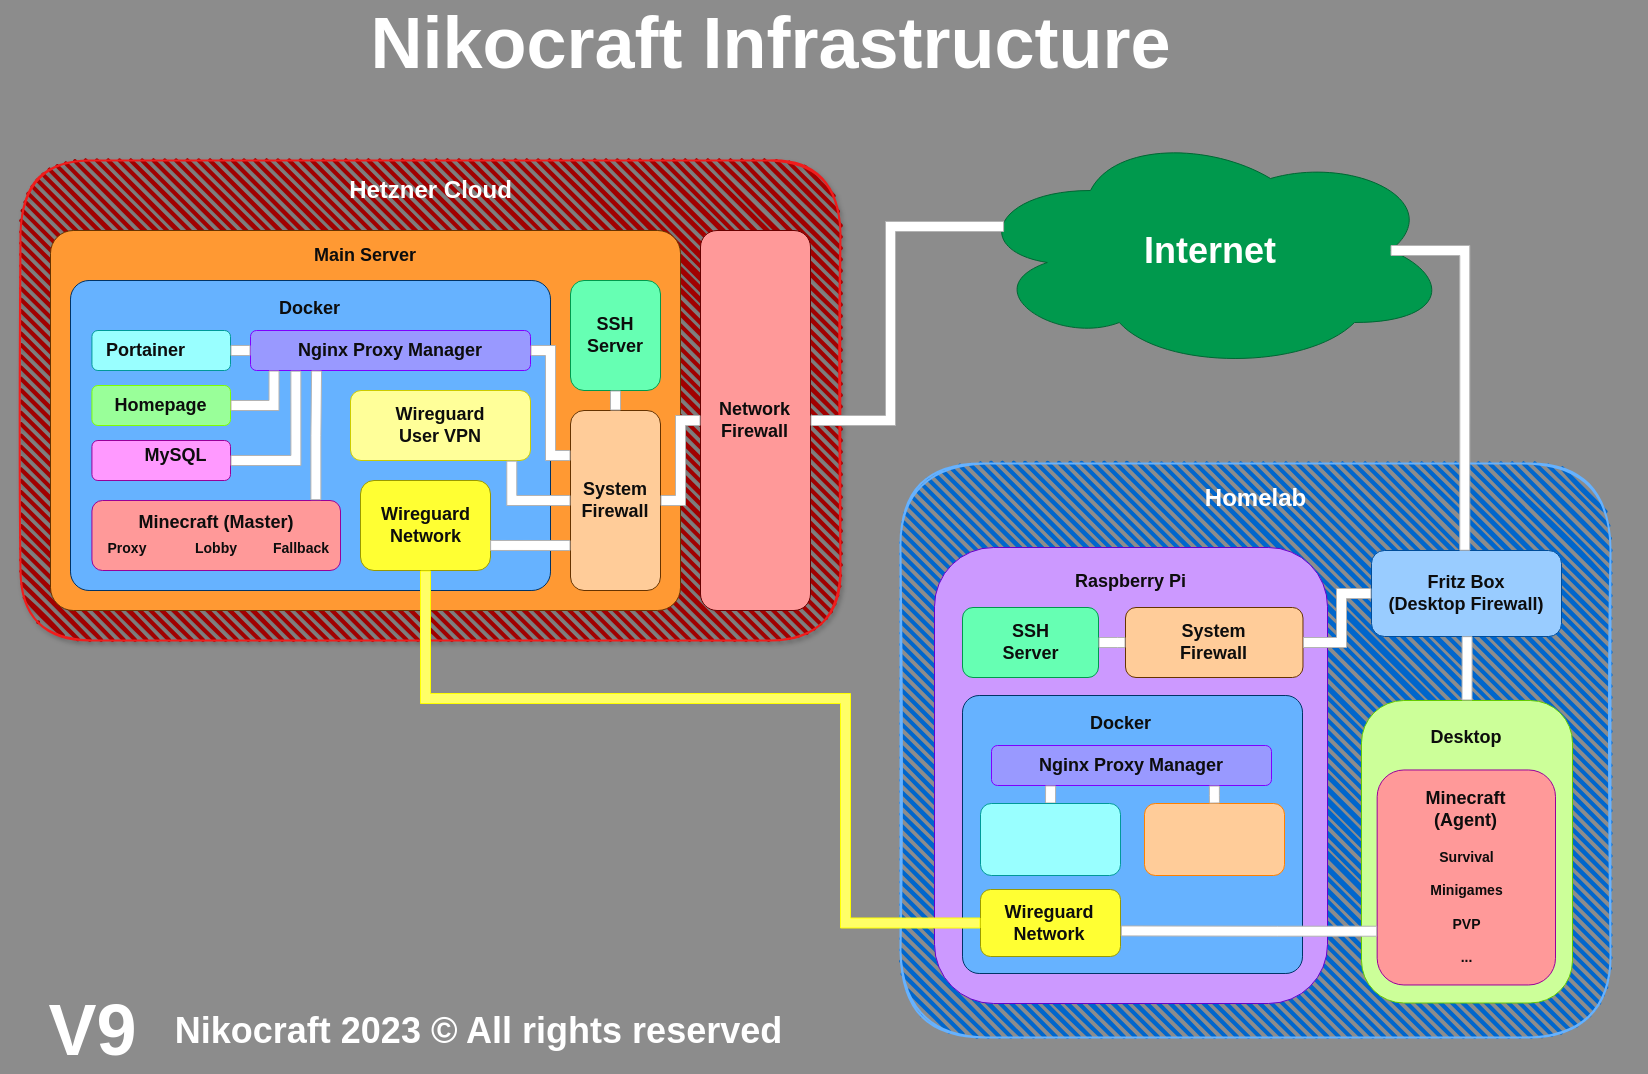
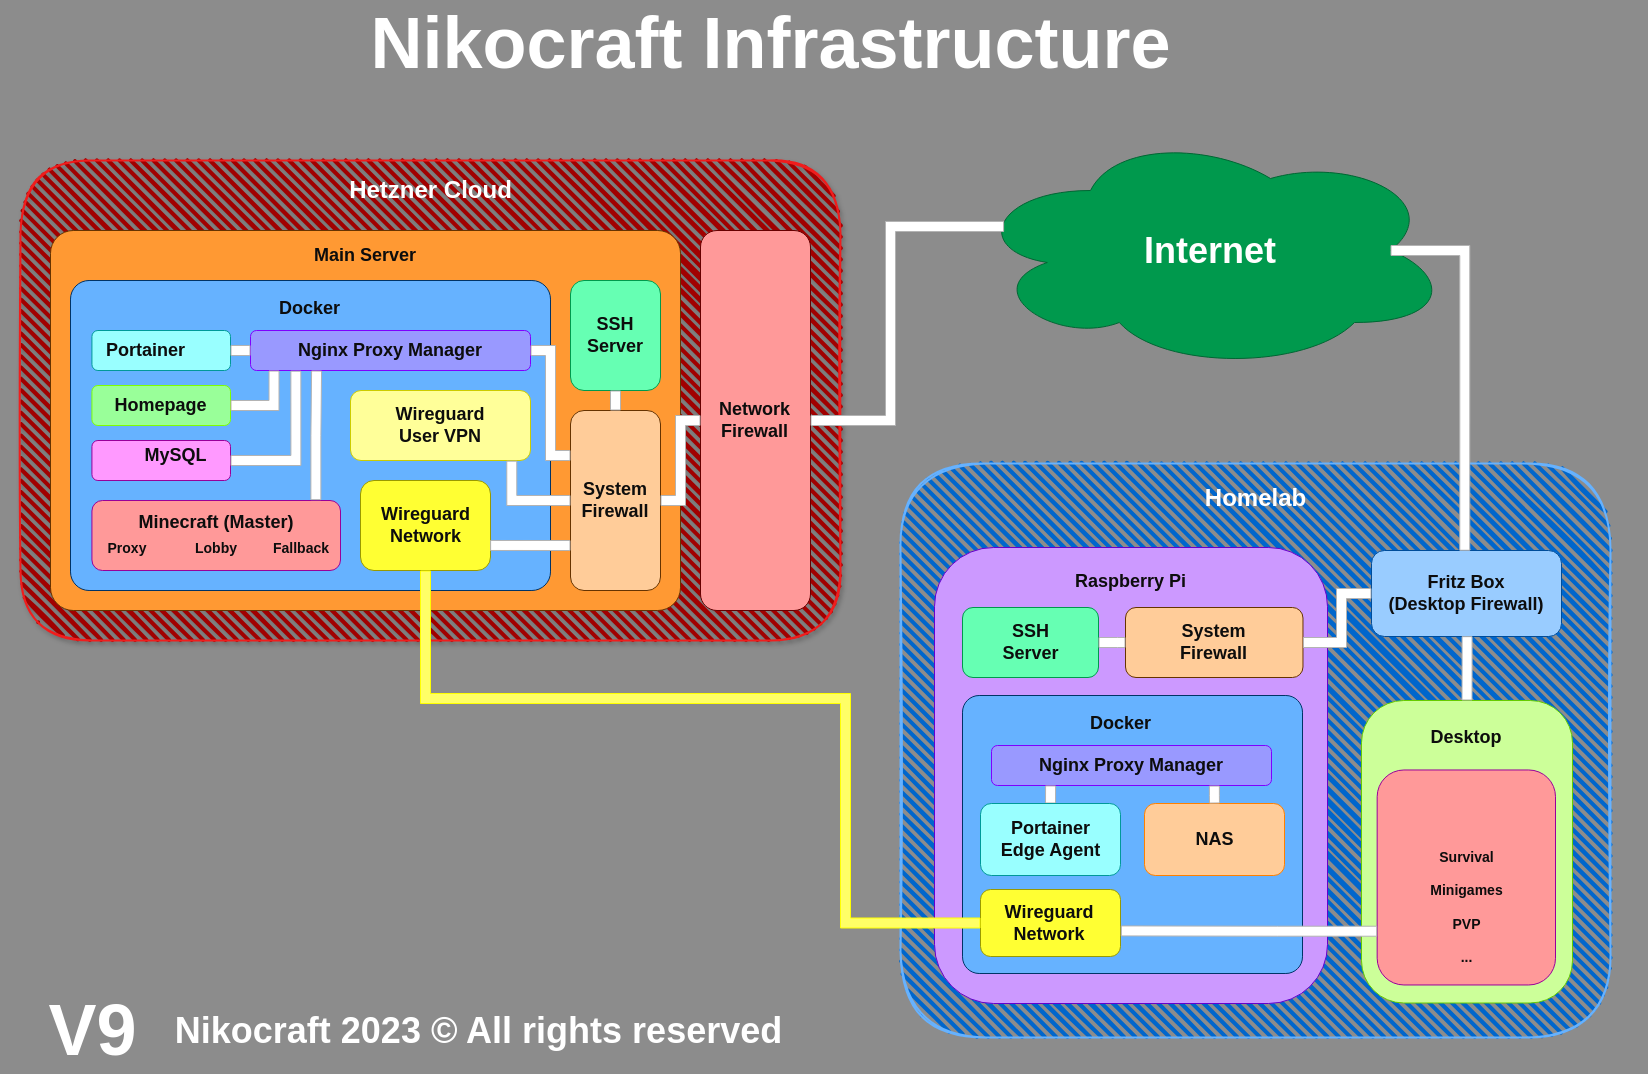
node "Minecraft (Agent)": removed
node "Portainer Edge Agent": added
node "NAS": added
